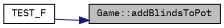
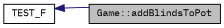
edge "TEST_F" -> "Game::addBlindsToPot": reversed
